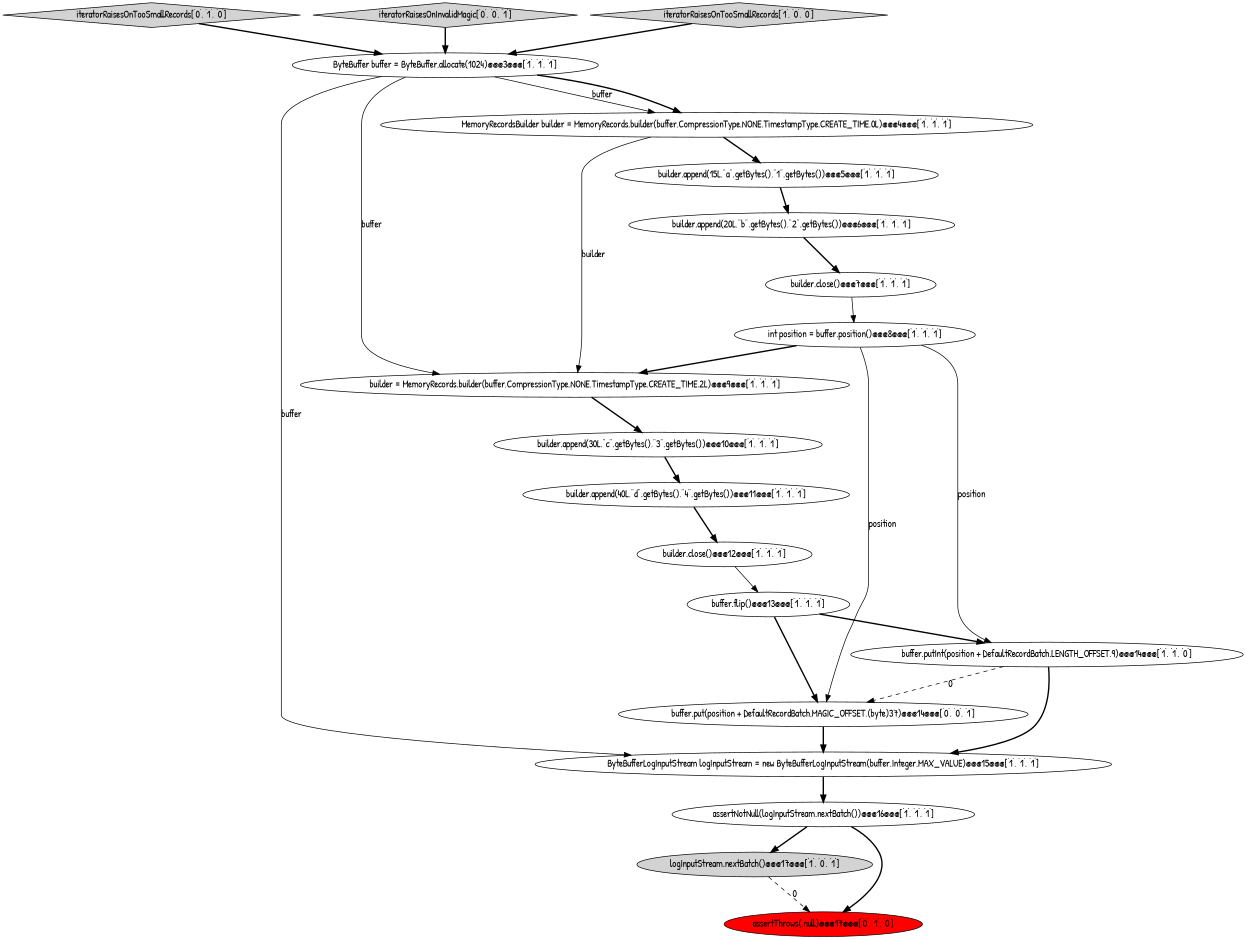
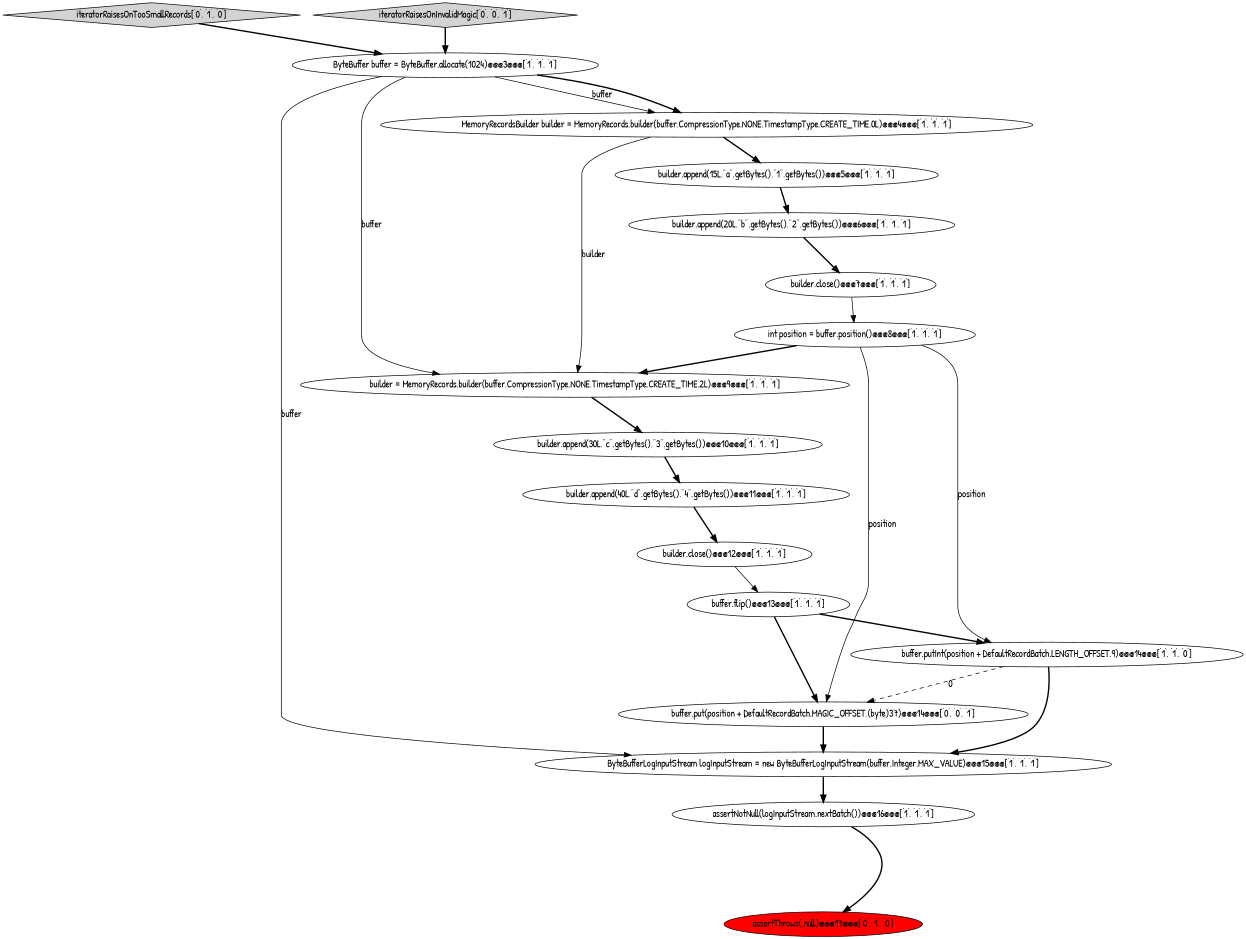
node "iteratorRaisesOnTooSmallRecords['1', '0', '0']": removed
node "logInputStream.nextBatch()@@@17@@@['1', '0', '1']": removed
